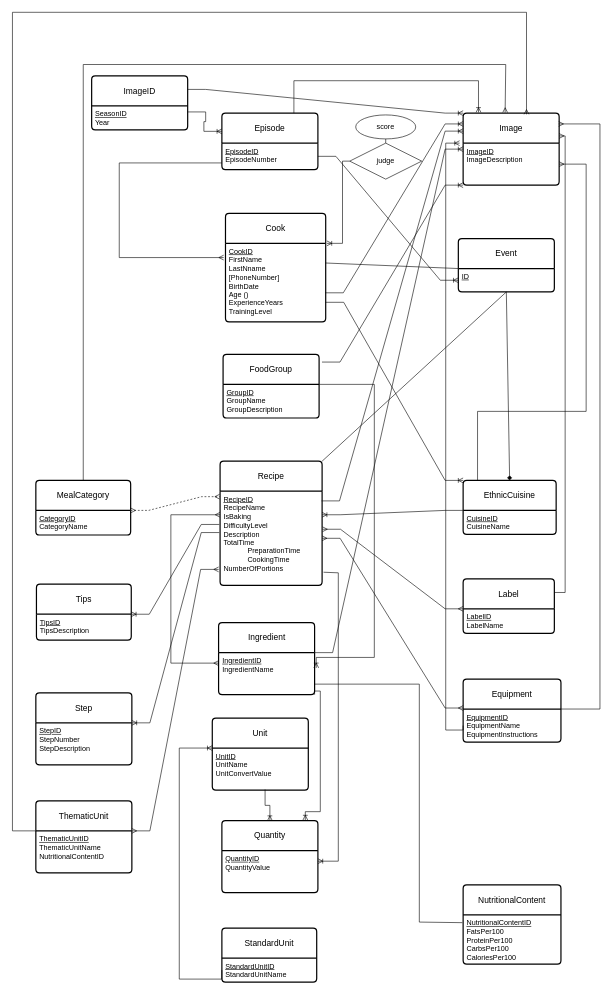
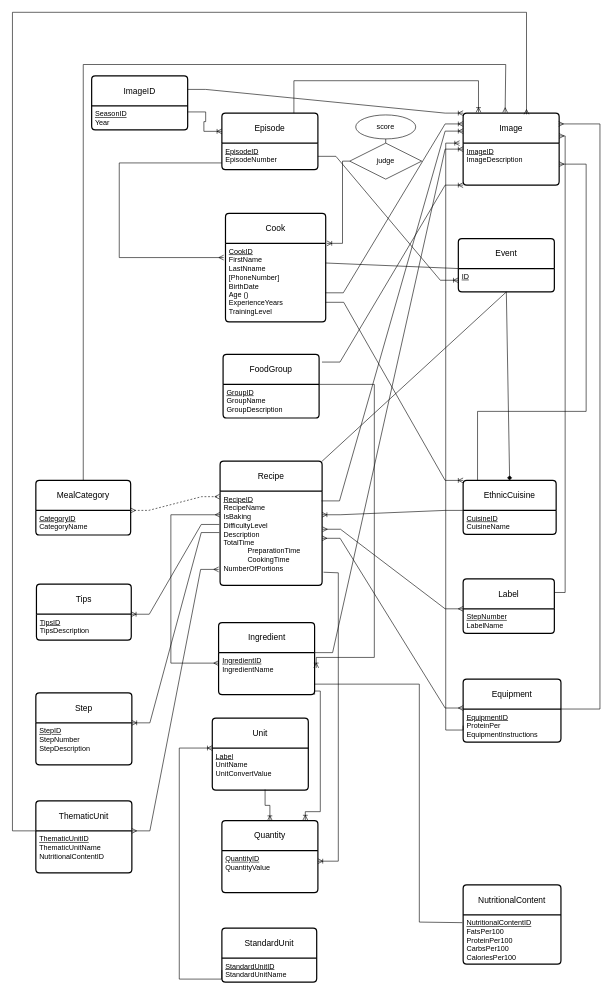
node "LabelID LabelName": label "LabelID LabelName" -> "StepNumber LabelName"
node "EquipmentID EquipmentName EquipmentInstructions": label "EquipmentID EquipmentName EquipmentInstructions" -> "EquipmentID ProteinPer EquipmentInstructions"
node "UnitID UnitName UnitConvertValue": label "UnitID UnitName UnitConvertValue" -> "Label UnitName UnitConvertValue"
